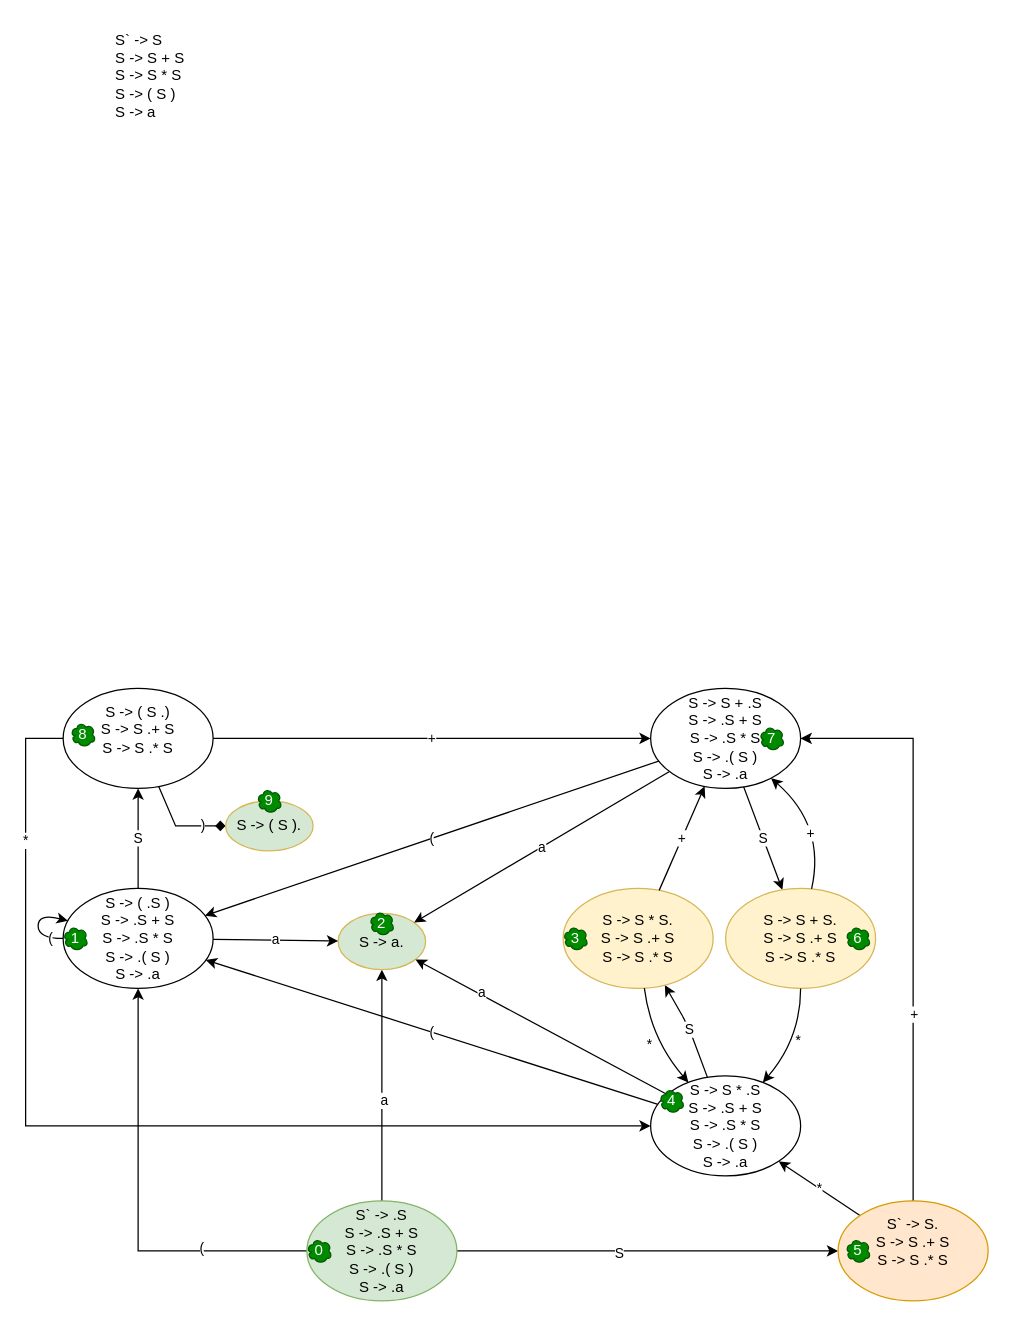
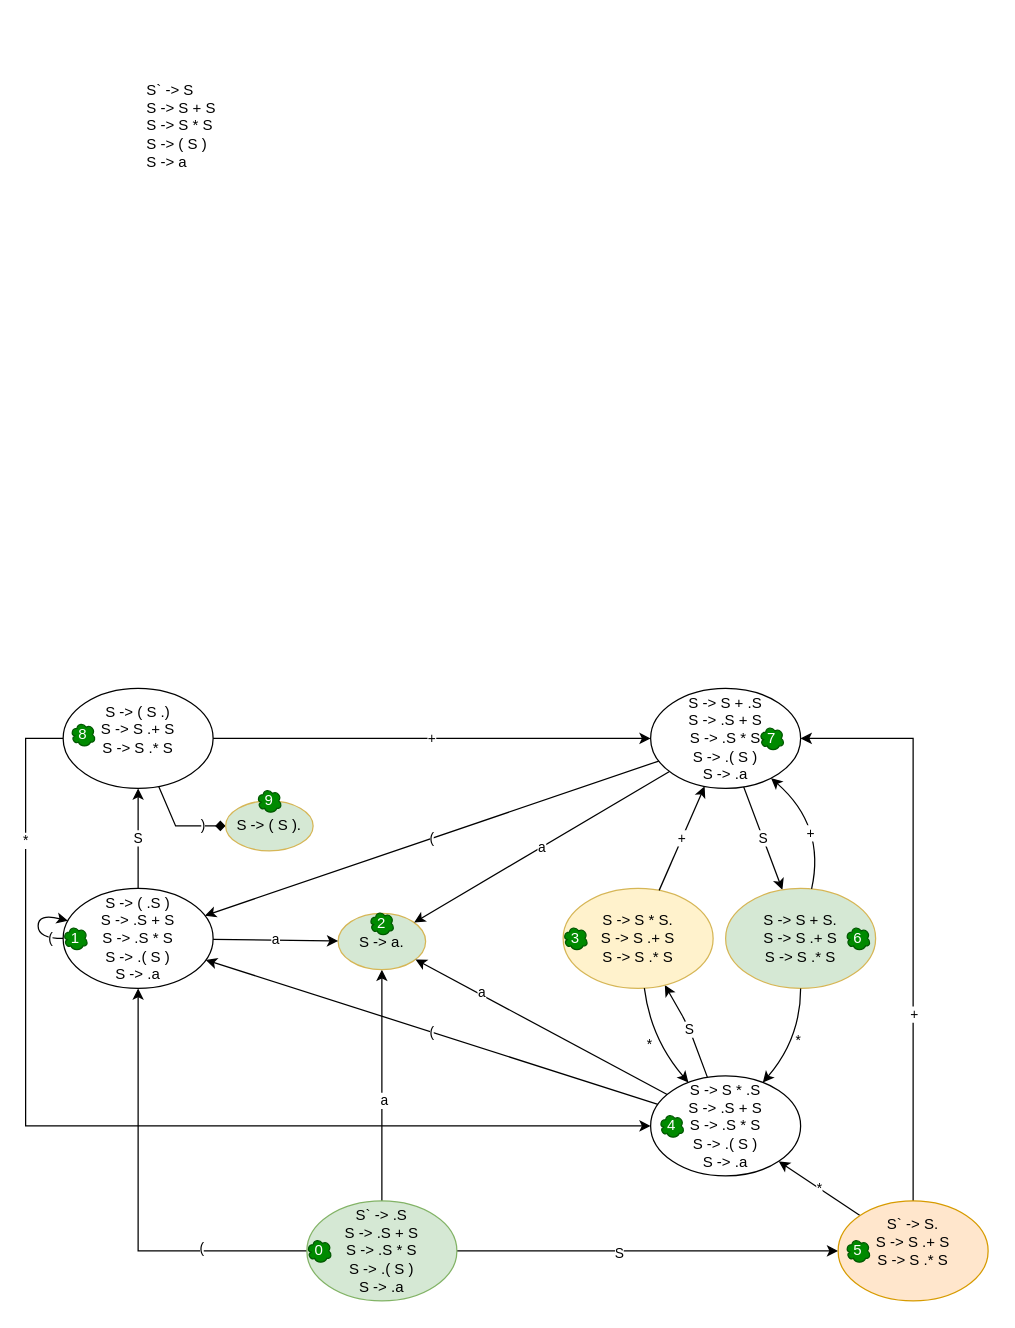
node "S` -> S S -> S + S S -> S * S S -> ( S ) S -> a": moved (157, 76) -> (188, 126)
node "S -> S + S. S -> S .+ SS -> S .* S": fillcolor #fff2cc -> #d5e8d4
node "4": moved (672, 1101) -> (672, 1126)
